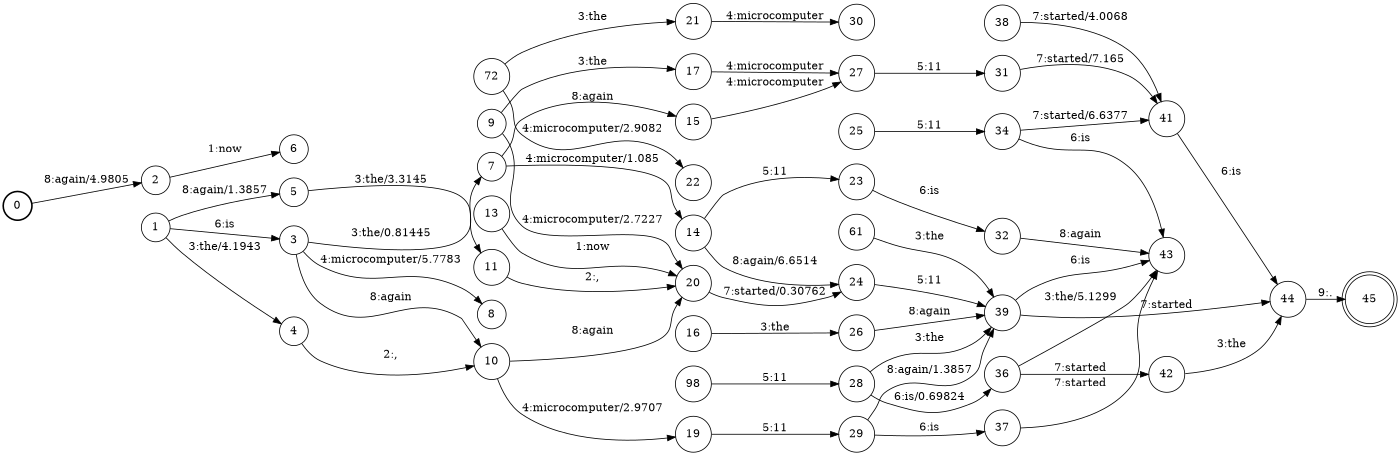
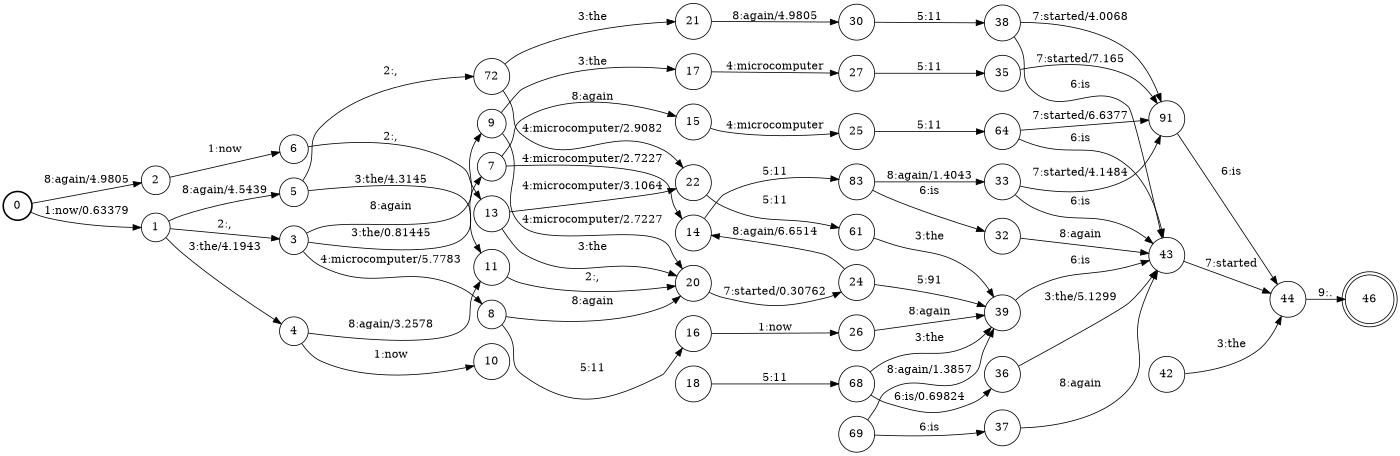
edge "21" -> "30": label "4:microcomputer" -> "8:again/4.9805"
edge "30" -> "38": added, label "5:11"
node "31": label "31" -> "35"
edge "38" -> "43": added, label "6:is"
edge "5" -> "72": added, label "2:,"
edge "15" -> "27": now "15" -> "25"
node "41": label "41" -> "91"
node "34": label "34" -> "64"
edge "6" -> "13": added, label "2:,"
edge "7" -> "14": label "4:microcomputer/1.085" -> "4:microcomputer/2.7227"
edge "5" -> "11": label "3:the/3.3145" -> "3:the/4.3145"
node "23": label "23" -> "83"
node "33": added
edge "1" -> "5": label "8:again/1.3857" -> "8:again/4.5439"
edge "13" -> "22": added, label "4:microcomputer/3.1064"
edge "22" -> "61": added, label "5:11"
edge "0" -> "1": added, label "1:now/0.63379"
edge "1" -> "3": label "6:is" -> "2:,"
edge "13" -> "20": label "1:now" -> "3:the"
edge "14" -> "24": reversed
edge "24" -> "39": label "5:11" -> "5:91"
node "45": label "45" -> "46"
edge "39" -> "44": now "43" -> "44"
edge "3" -> "10": now "3" -> "9"
edge "16" -> "26": label "3:the" -> "1:now"
edge "4" -> "11": added, label "8:again/3.2578"
edge "10" -> "20": now "8" -> "20"
edge "4" -> "10": label "2:," -> "1:now"
edge "36" -> "42": removed, label "7:started"
node "98": label "98" -> "18"
node "28": label "28" -> "68"
edge "37" -> "43": label "7:started" -> "8:again"
edge "8" -> "16": added, label "5:11"
node "19": removed
node "29": label "29" -> "69"
